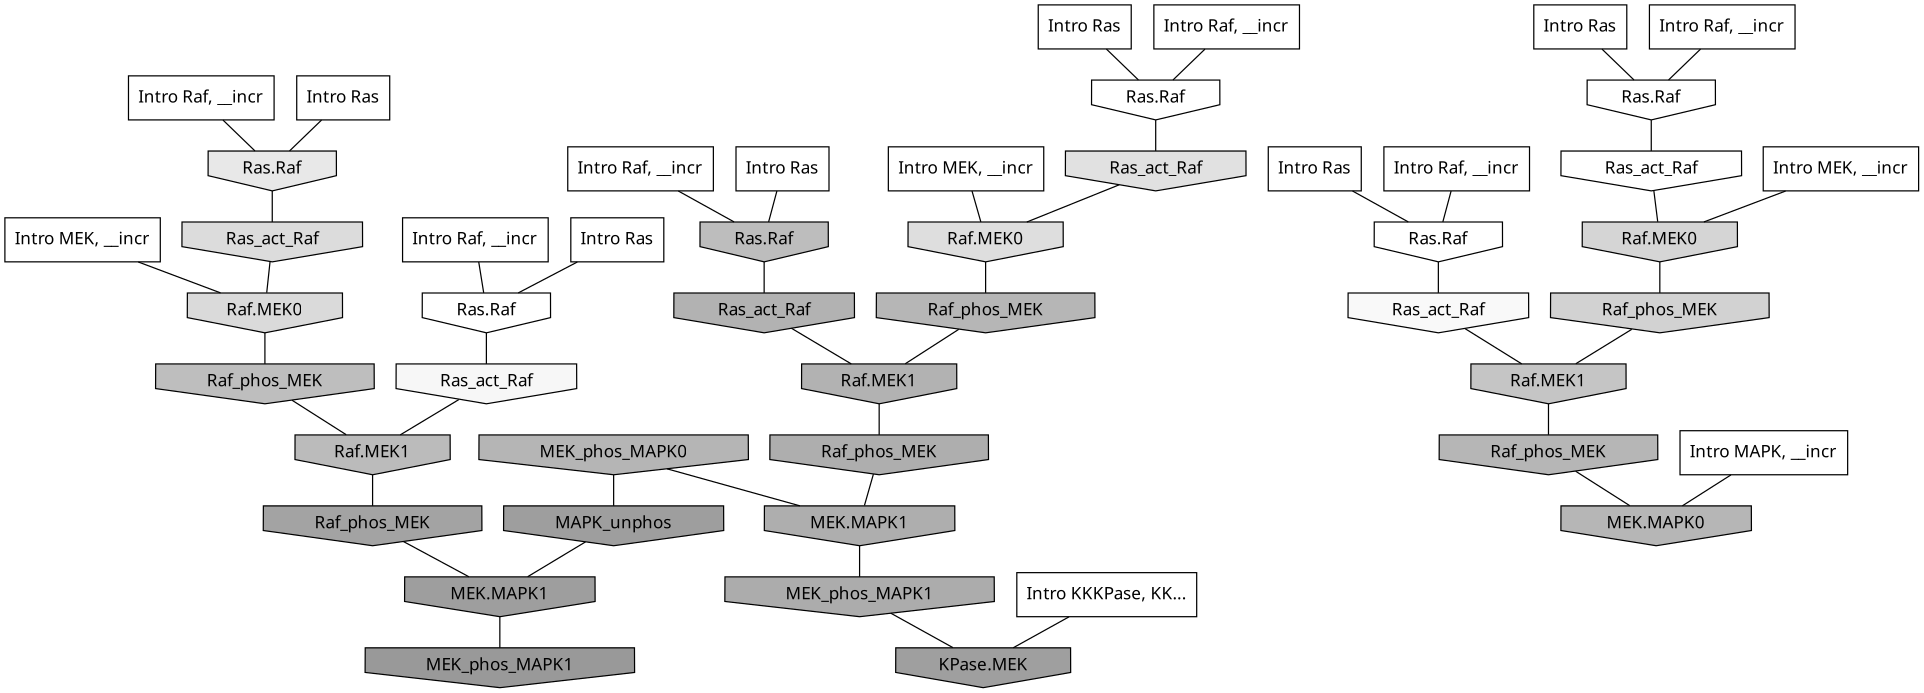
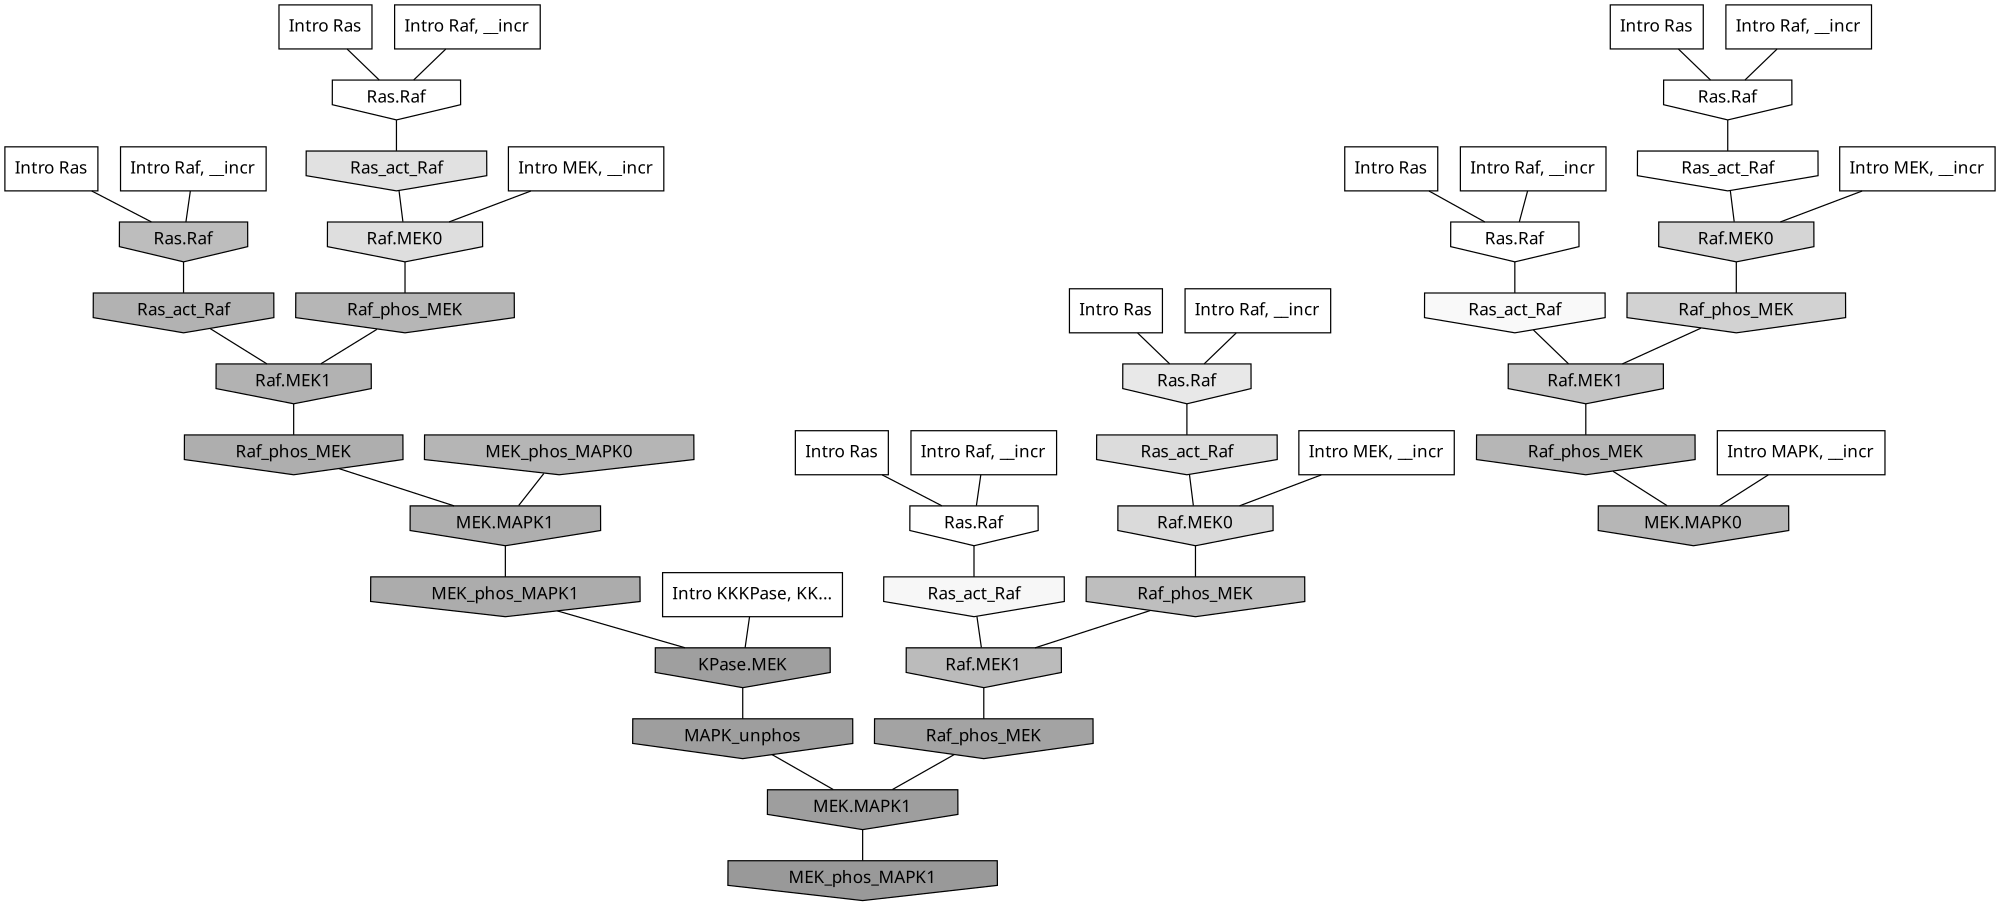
edge "MEK_phos_MAPK0" -- "MAPK_unphos": now "KPase.MEK" -- "MAPK_unphos"
